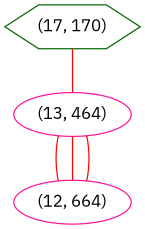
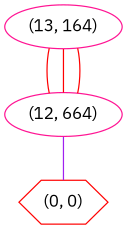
node "(17, 170)": removed
node "(13, 464)": label "(13, 464)" -> "(13, 164)"
node "(0, 0)": added
